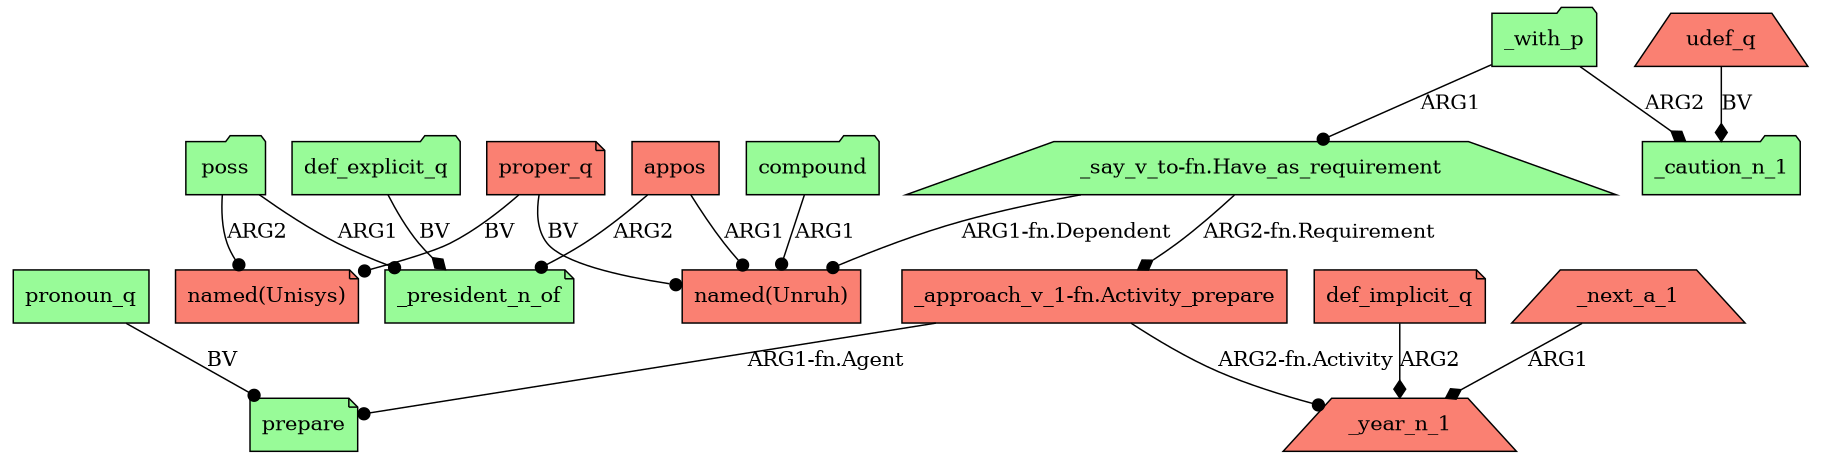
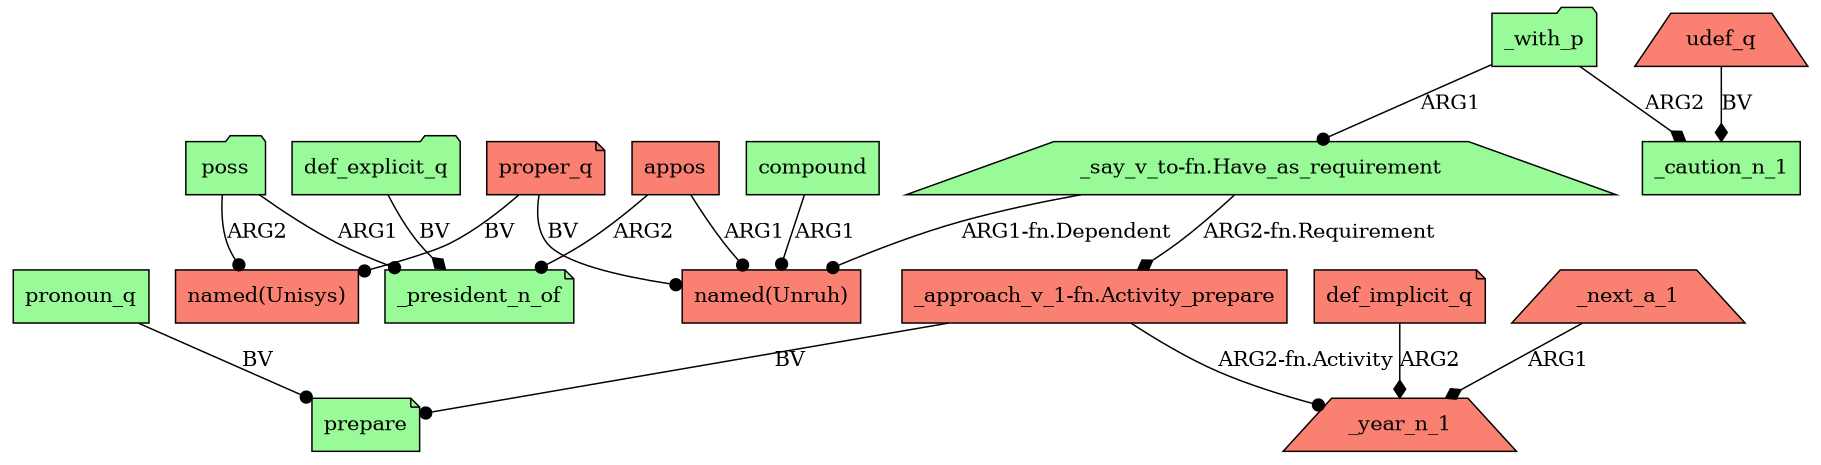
node "compound": shape folder -> box
node "_caution_n_1": shape folder -> box
node "named(Unisys)": shape note -> box
edge "_approach_v_1-fn.Activity_prepare" -> "prepare": label "ARG1-fn.Agent" -> "BV"
